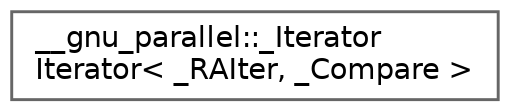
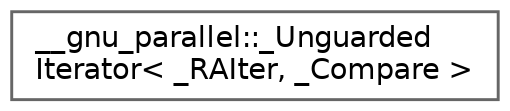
node "__gnu_parallel::_Iterator Iterator< _RAIter, _Compare >": label "__gnu_parallel::_Iterator Iterator< _RAIter, _Compare >" -> "__gnu_parallel::_Unguarded Iterator< _RAIter, _Compare >"
